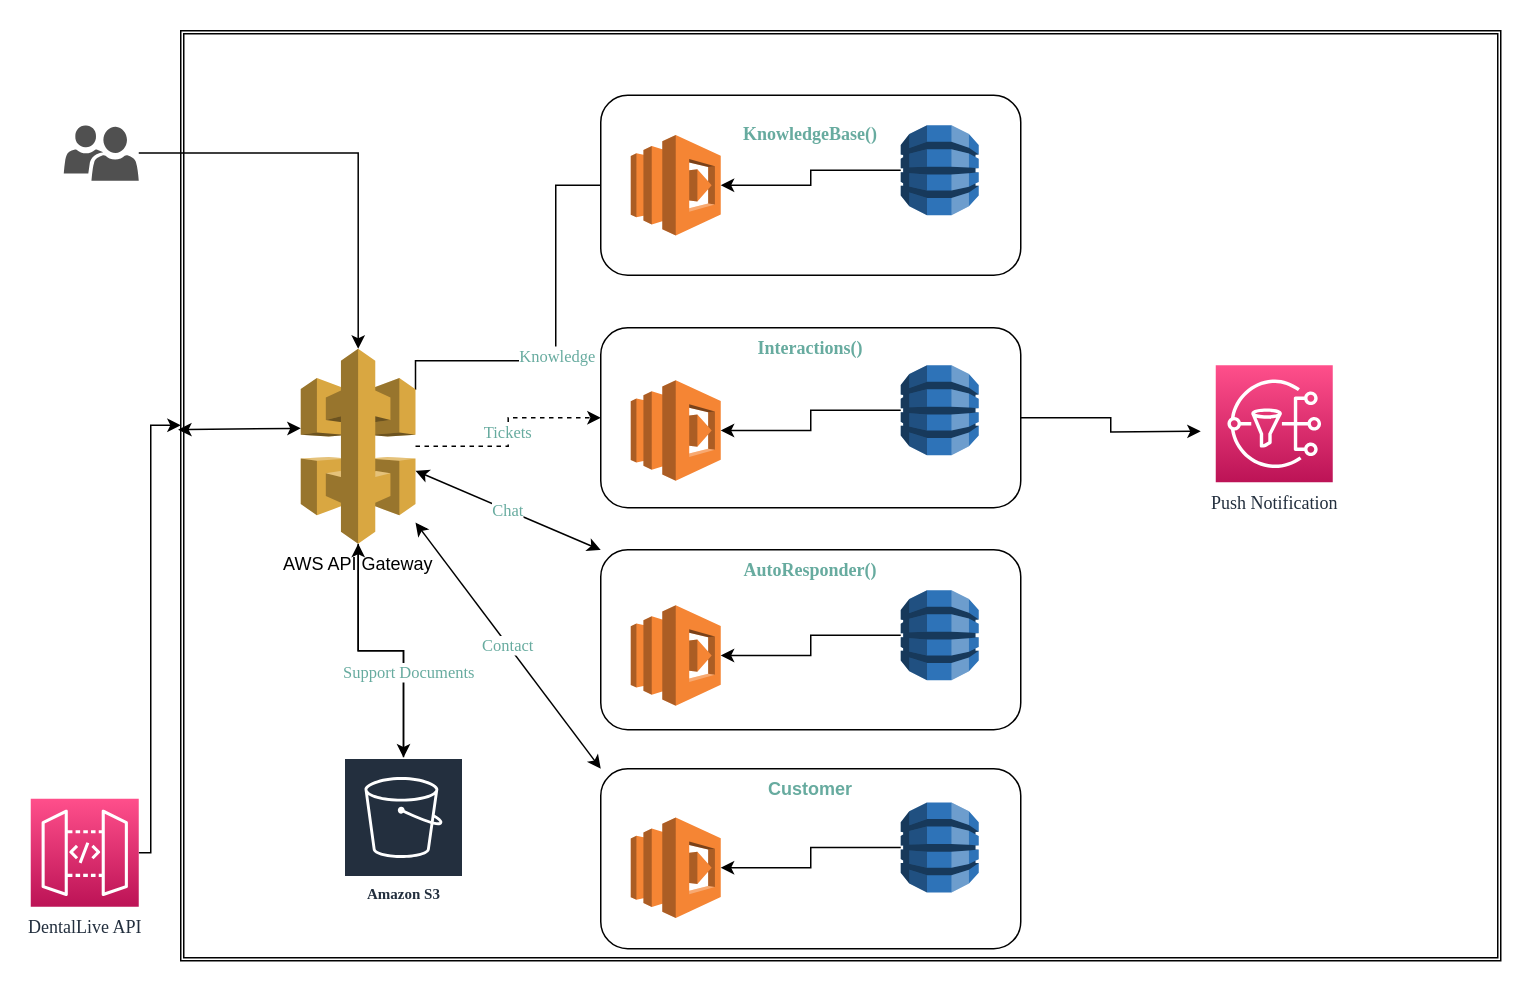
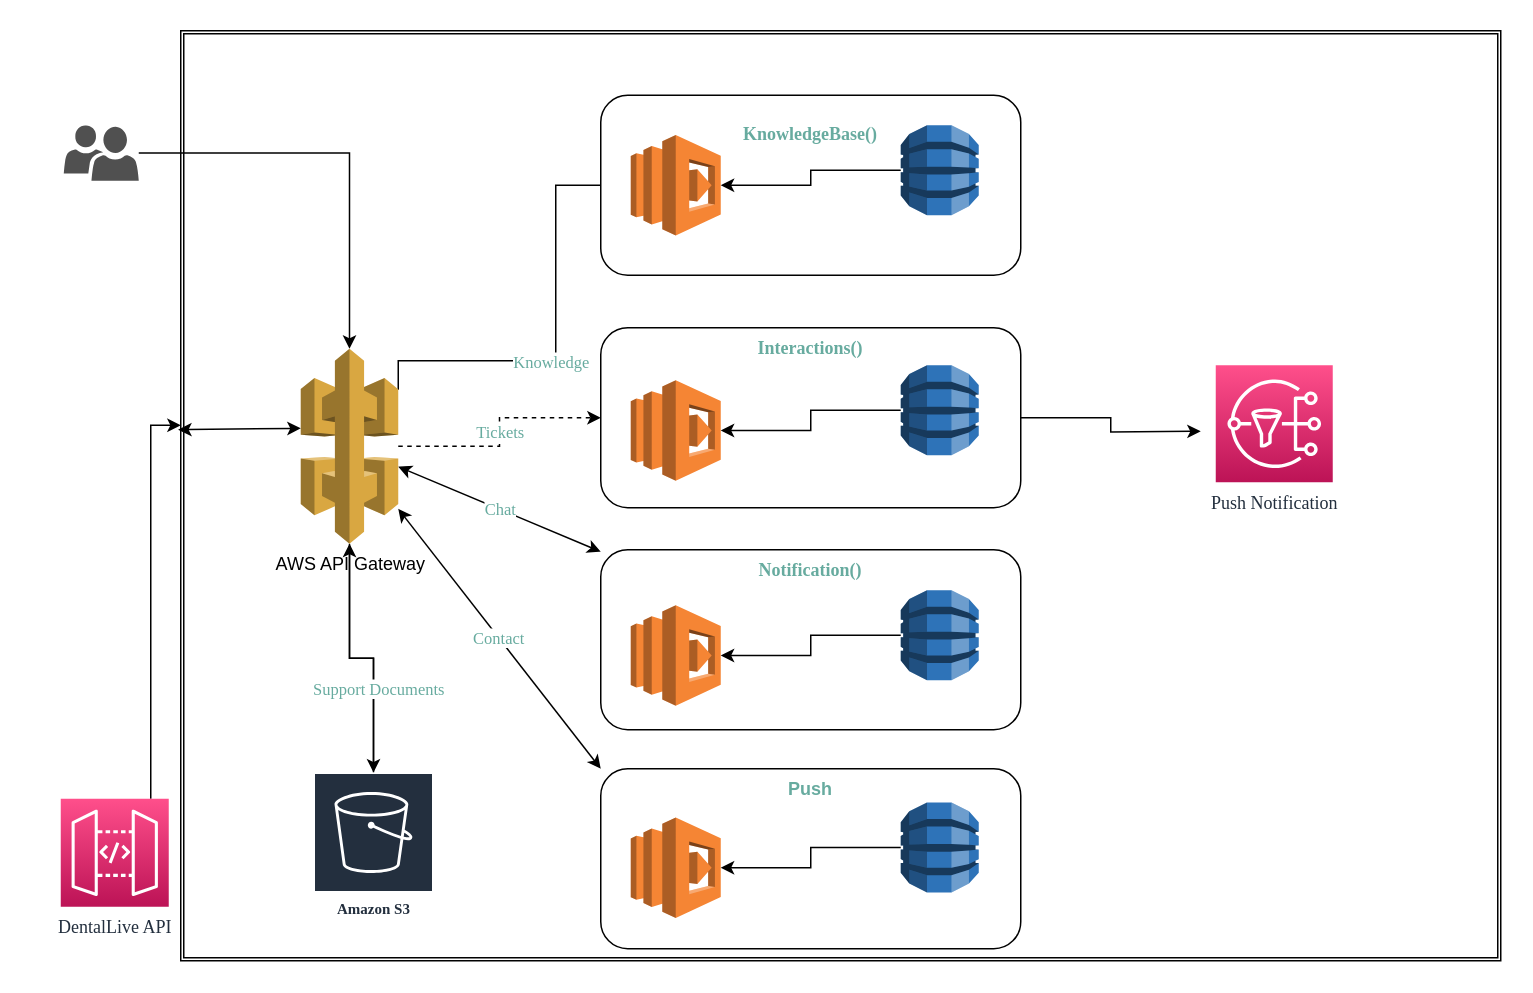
node "AWS API Gateway": size 115x195 -> 98x195
node "AutoResponder()": label "AutoResponder()" -> "Notification()"
node "Customer": label "Customer" -> "Push"
node "Amazon S3": moved (404, 833) -> (374, 848)
node "DentalLive API": moved (85, 853) -> (115, 853)
